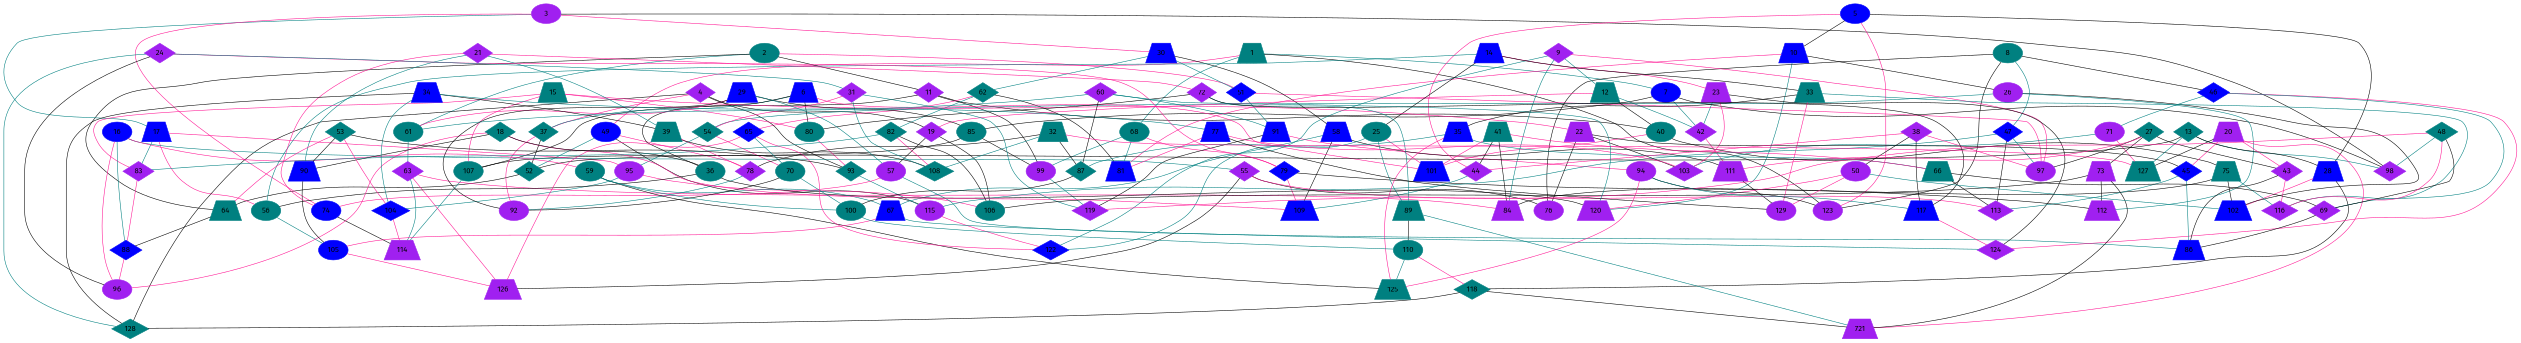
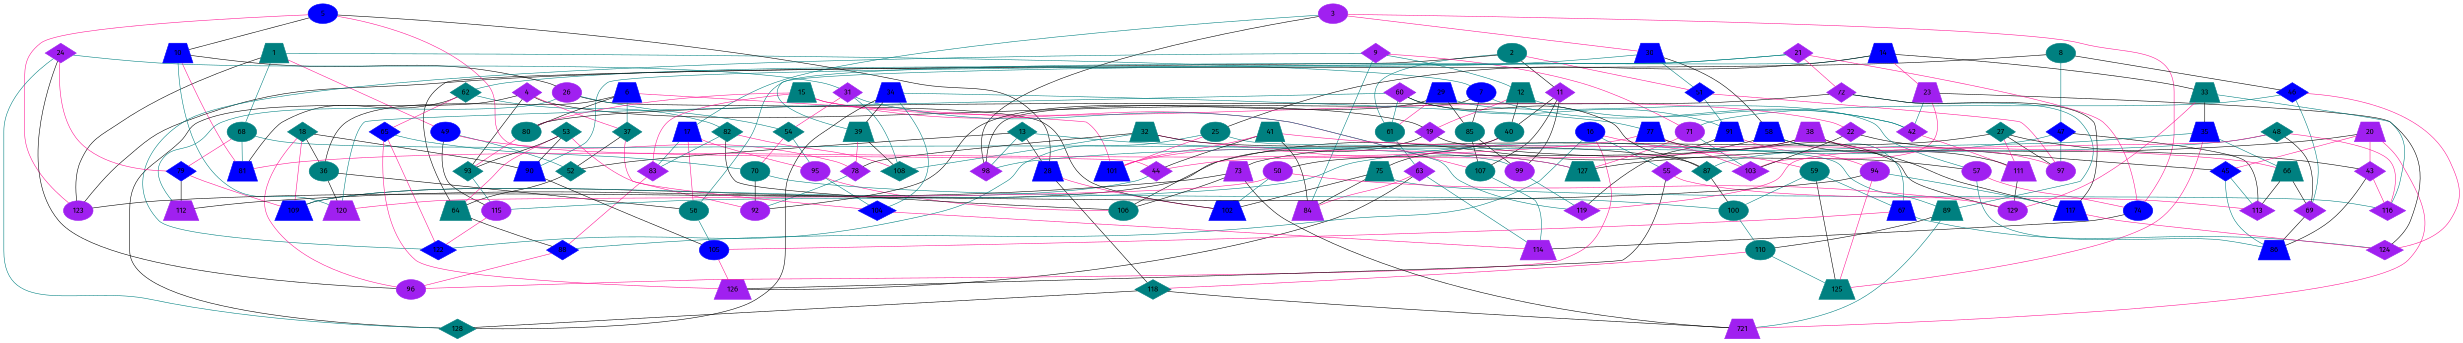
edge "9" -- "97": now "9" -- "71"
node "22": shape trapezium -> diamond
node "38": shape diamond -> trapezium
node "76": removed
edge "63" -- "126": color deeppink -> black
